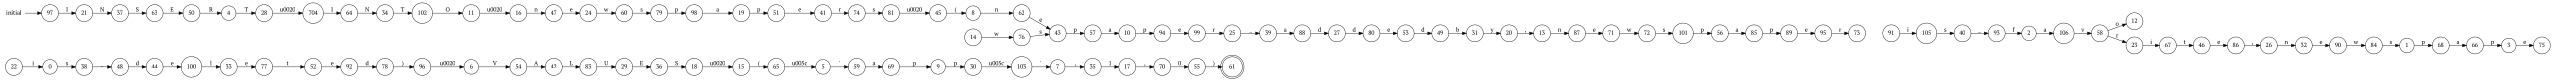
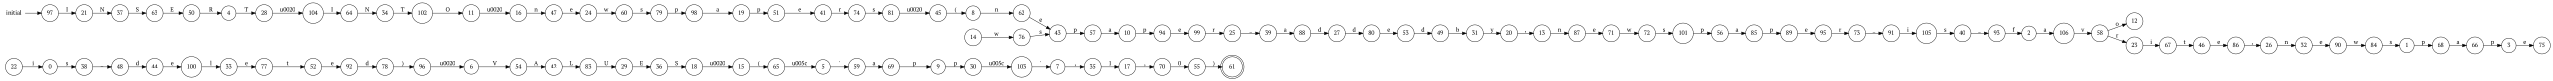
node "704": label "704" -> "104"
edge "73" -> "91": added, label "_"
